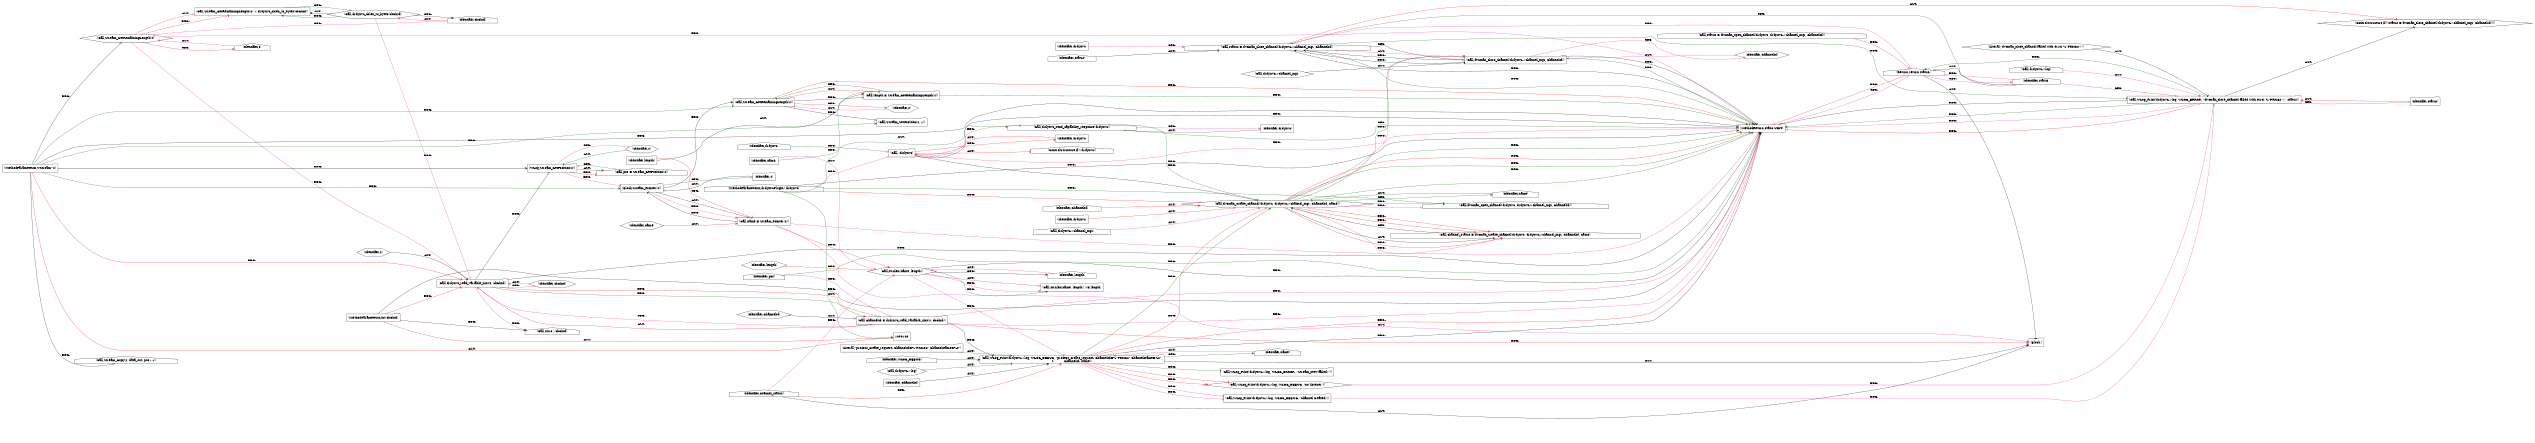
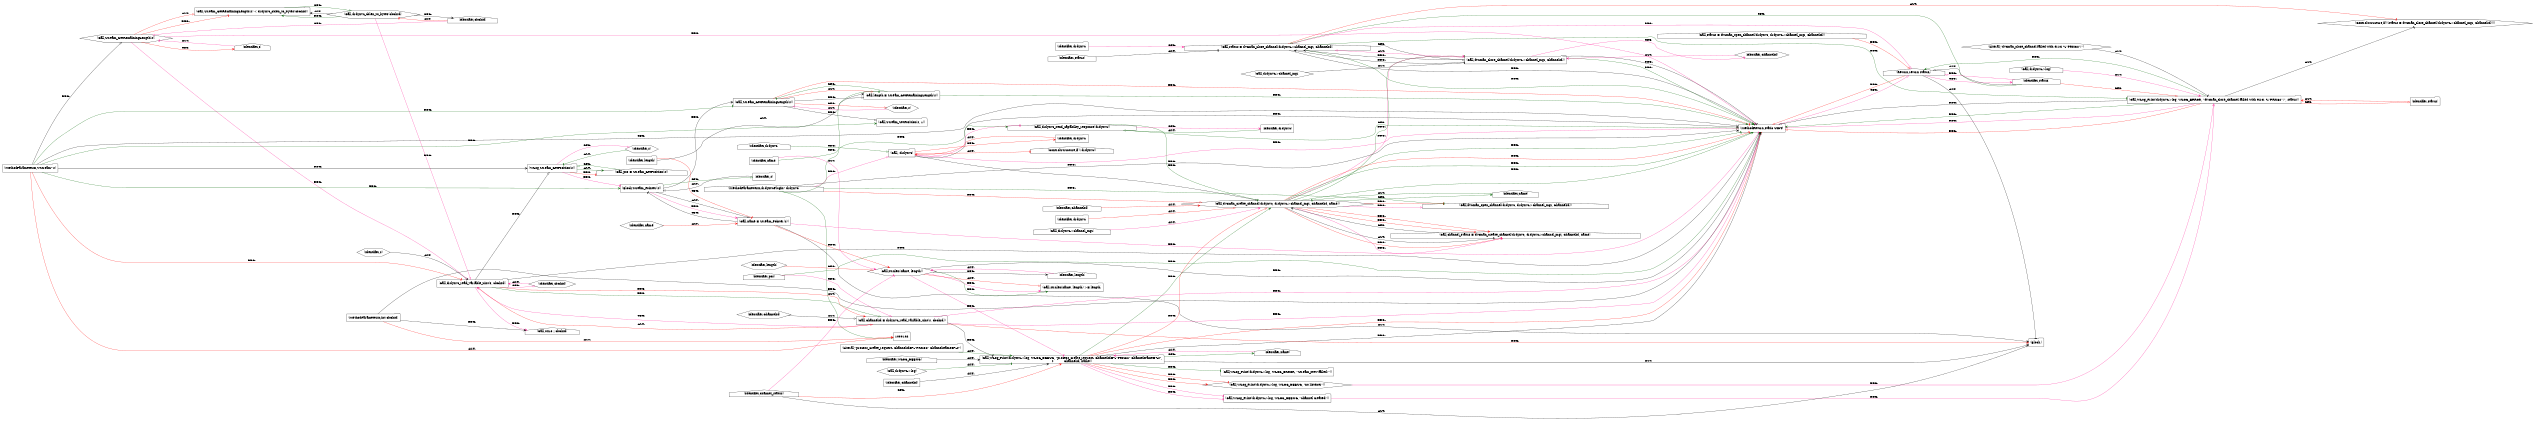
edge "(MethodParameterIn,wStream* s)" -> "(MethodReturn,static UINT)": label "DDG: " -> "CFG: "
edge "(MethodParameterIn,drdynvcPlugin* drdynvc)" -> "(Call,drdynvc_send_capability_response(drdynvc))": label "AST: " -> "DDG: "
edge "(Call,name = Stream_Pointer(s))" -> "(Block,Stream_Pointer(s))": label "DDG: " -> "CFG: "
edge "(MethodParameterIn,int cbChId)" -> "(Call,drdynvc_read_variable_uint(s, cbChId))": removed, label "DDG:"
edge "(Call,name = Stream_Pointer(s))" -> "(Block,)": color deeppink -> black
node "(Call,Stream_Copy(s, data_out, pos - 1))": removed
